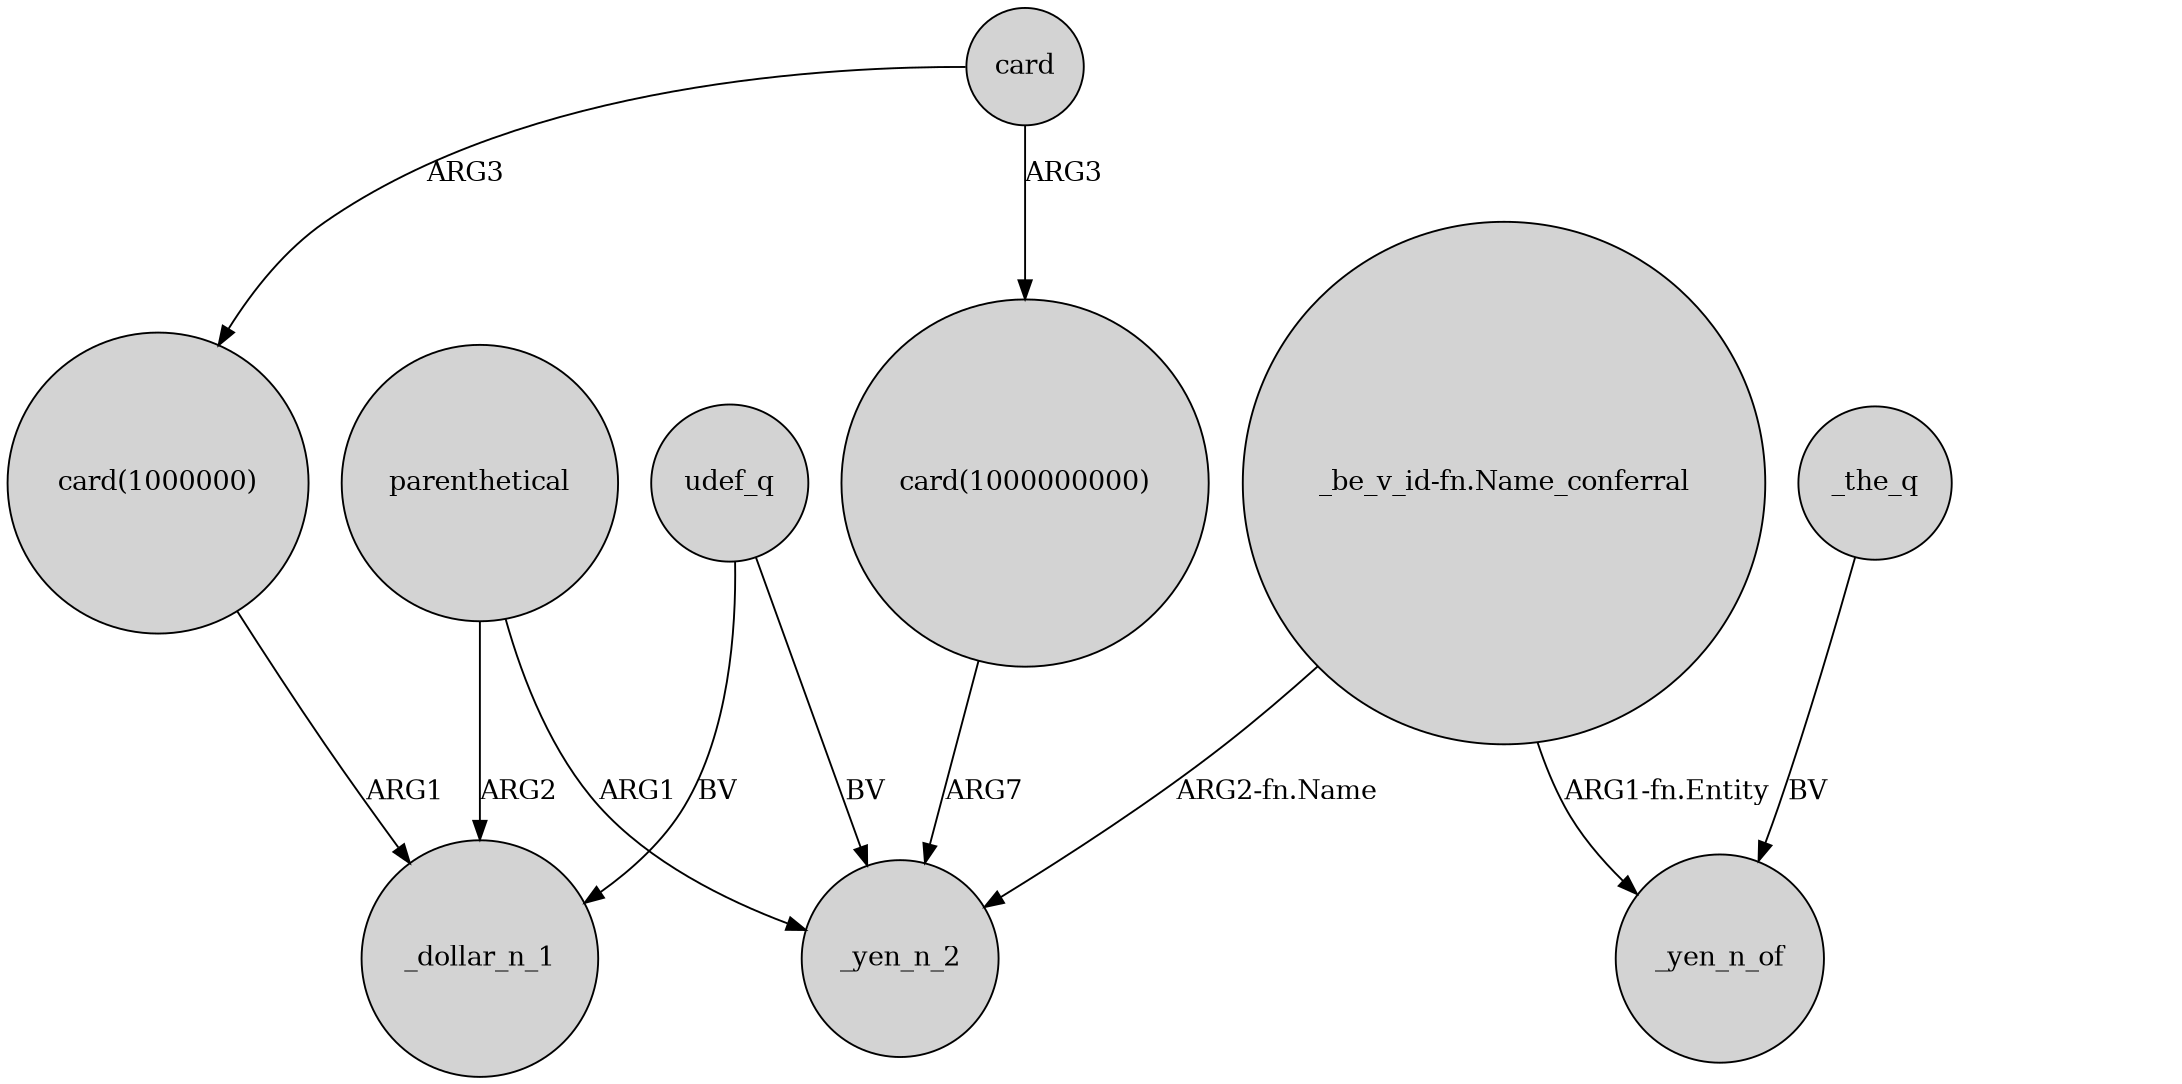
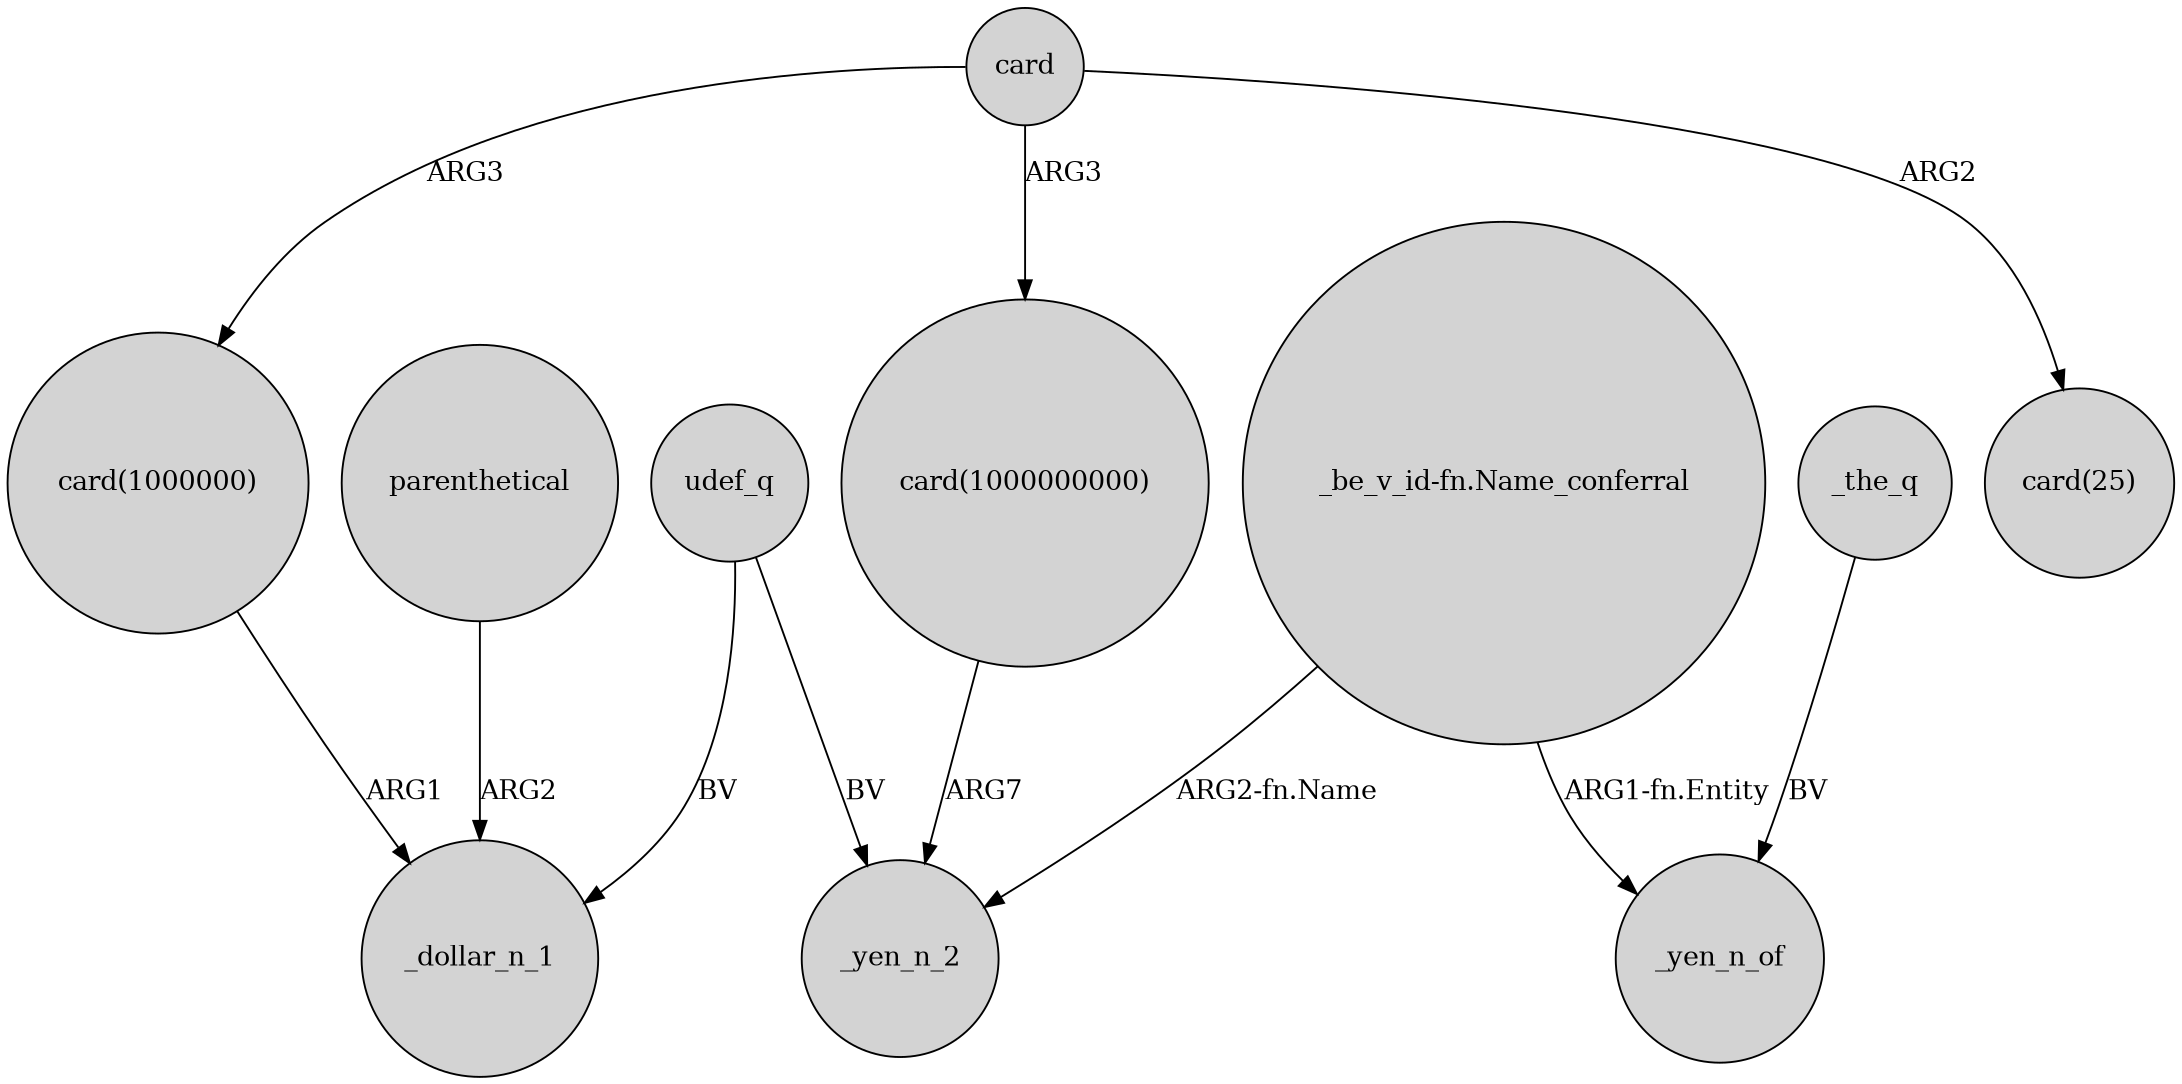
node "card(25)": added
edge "parenthetical" -> "_yen_n_2": removed, label "ARG1"
